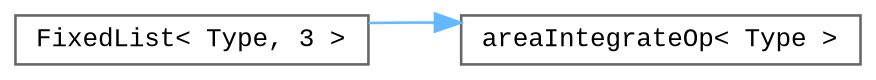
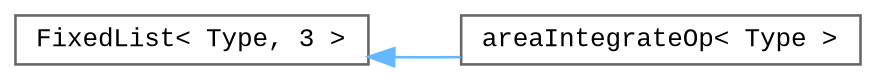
edge "FixedList< Type, 3 >" -> "areaIntegrateOp< Type >": reversed
